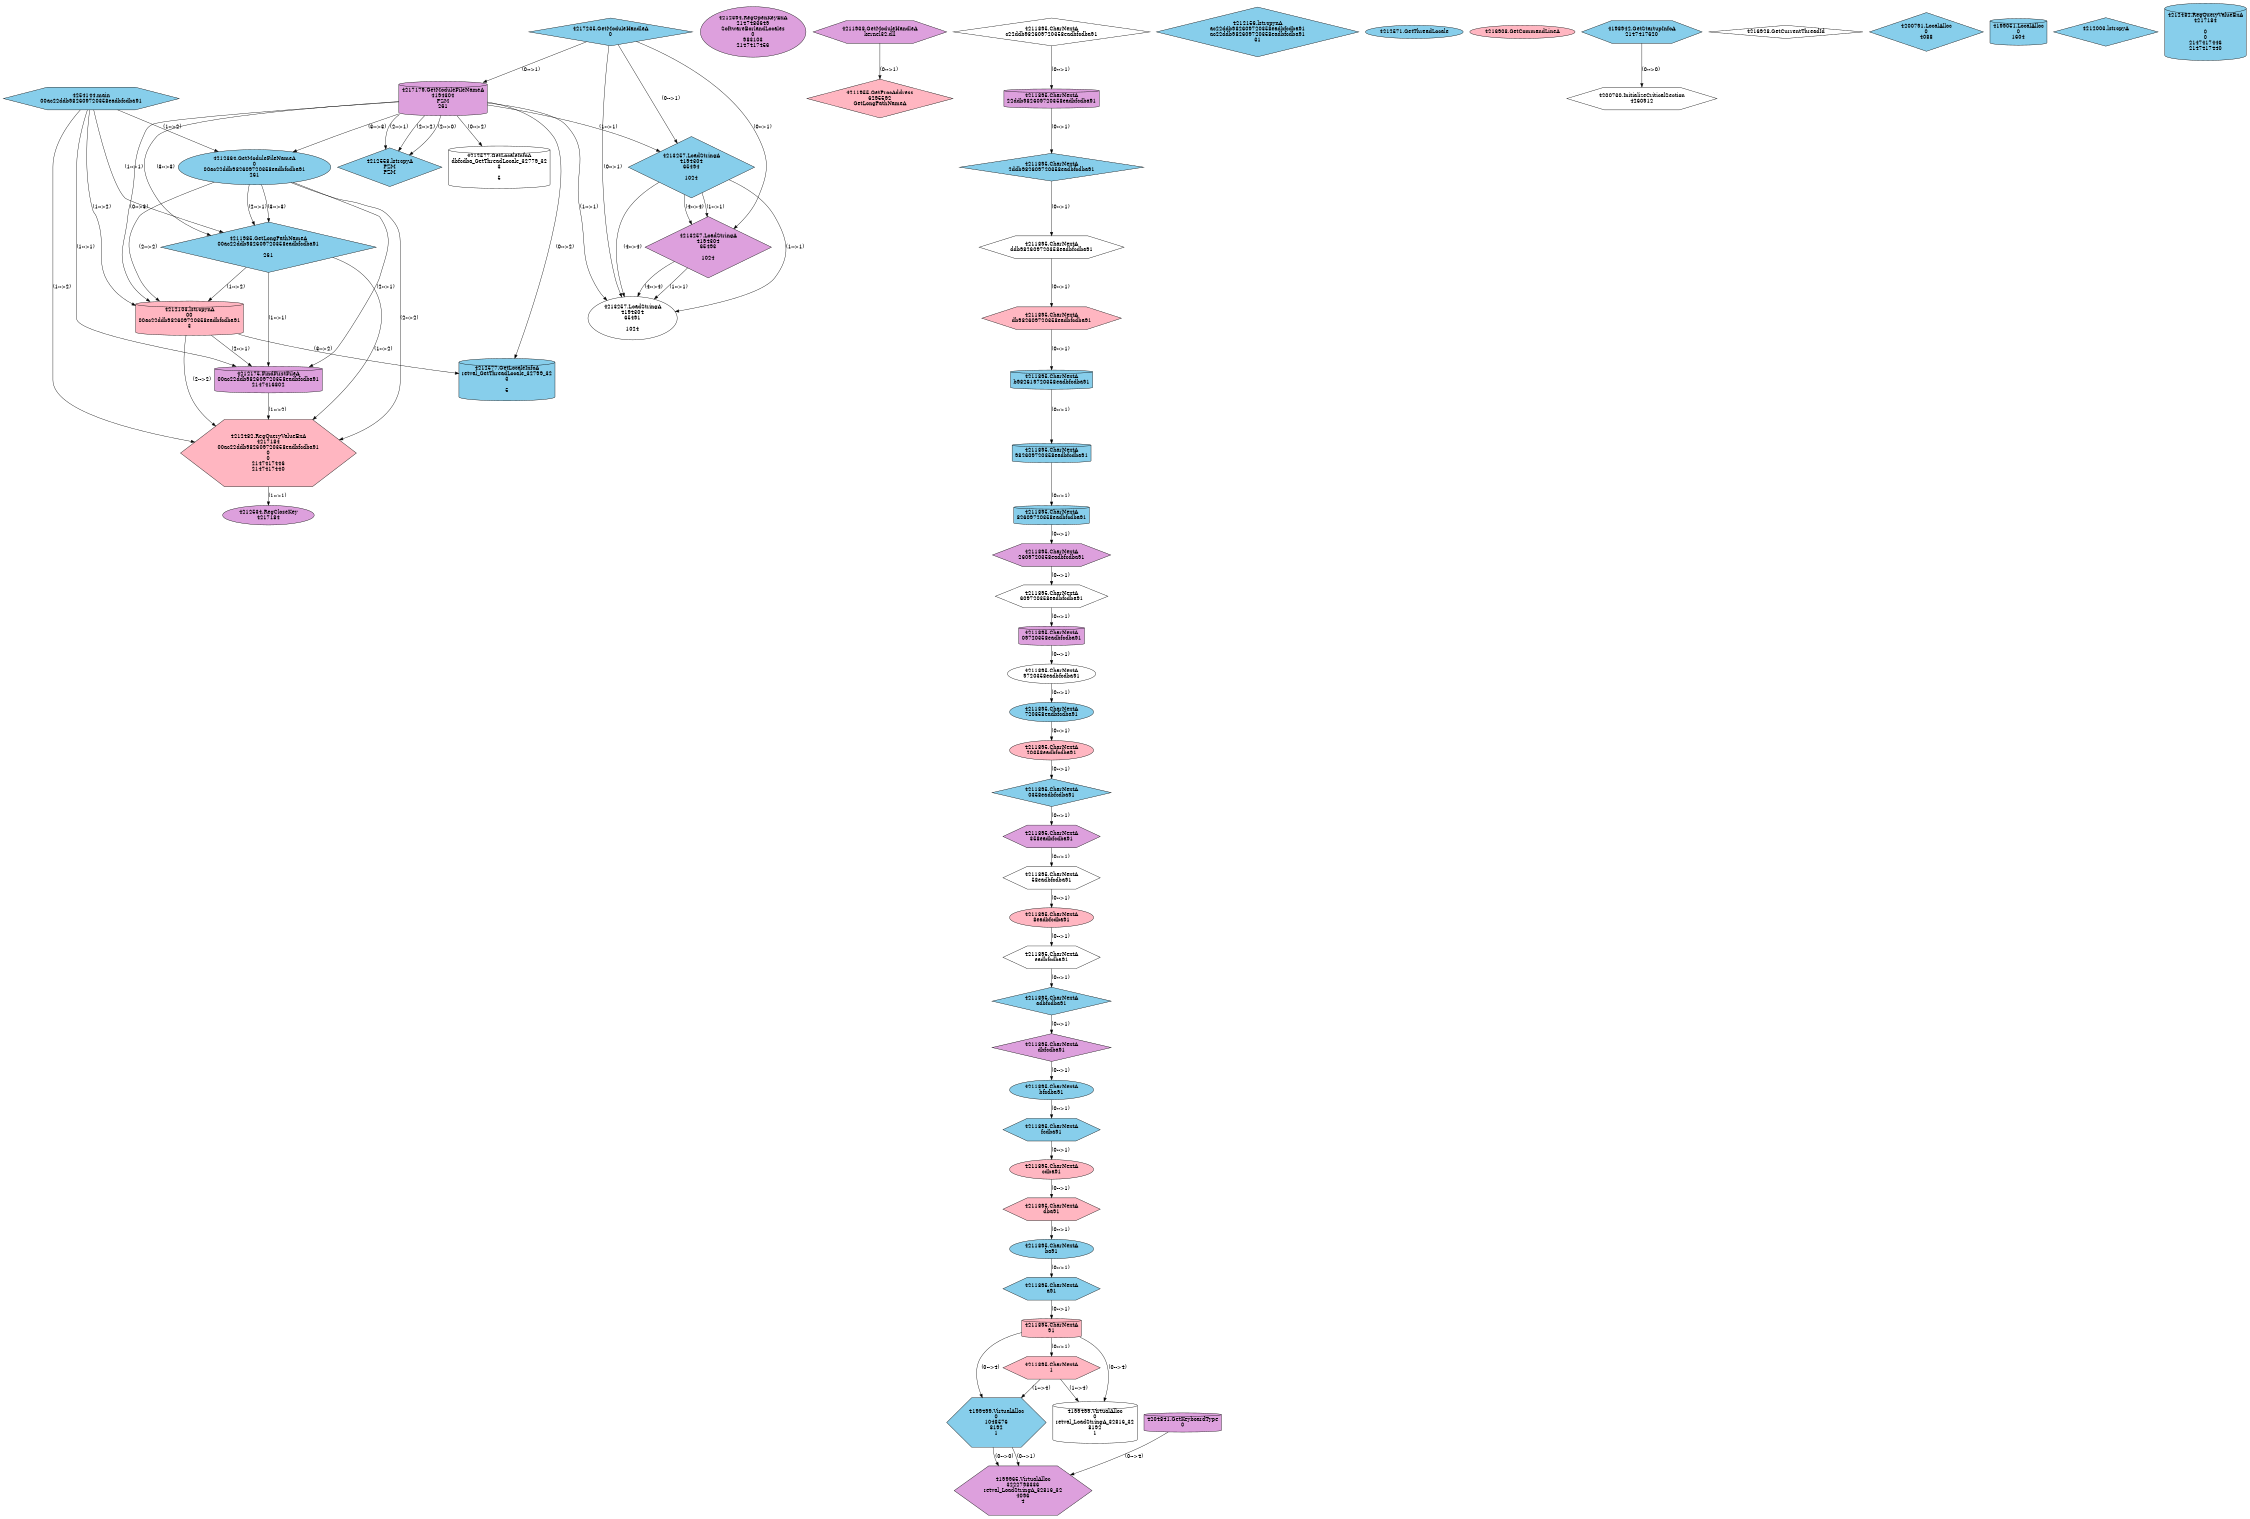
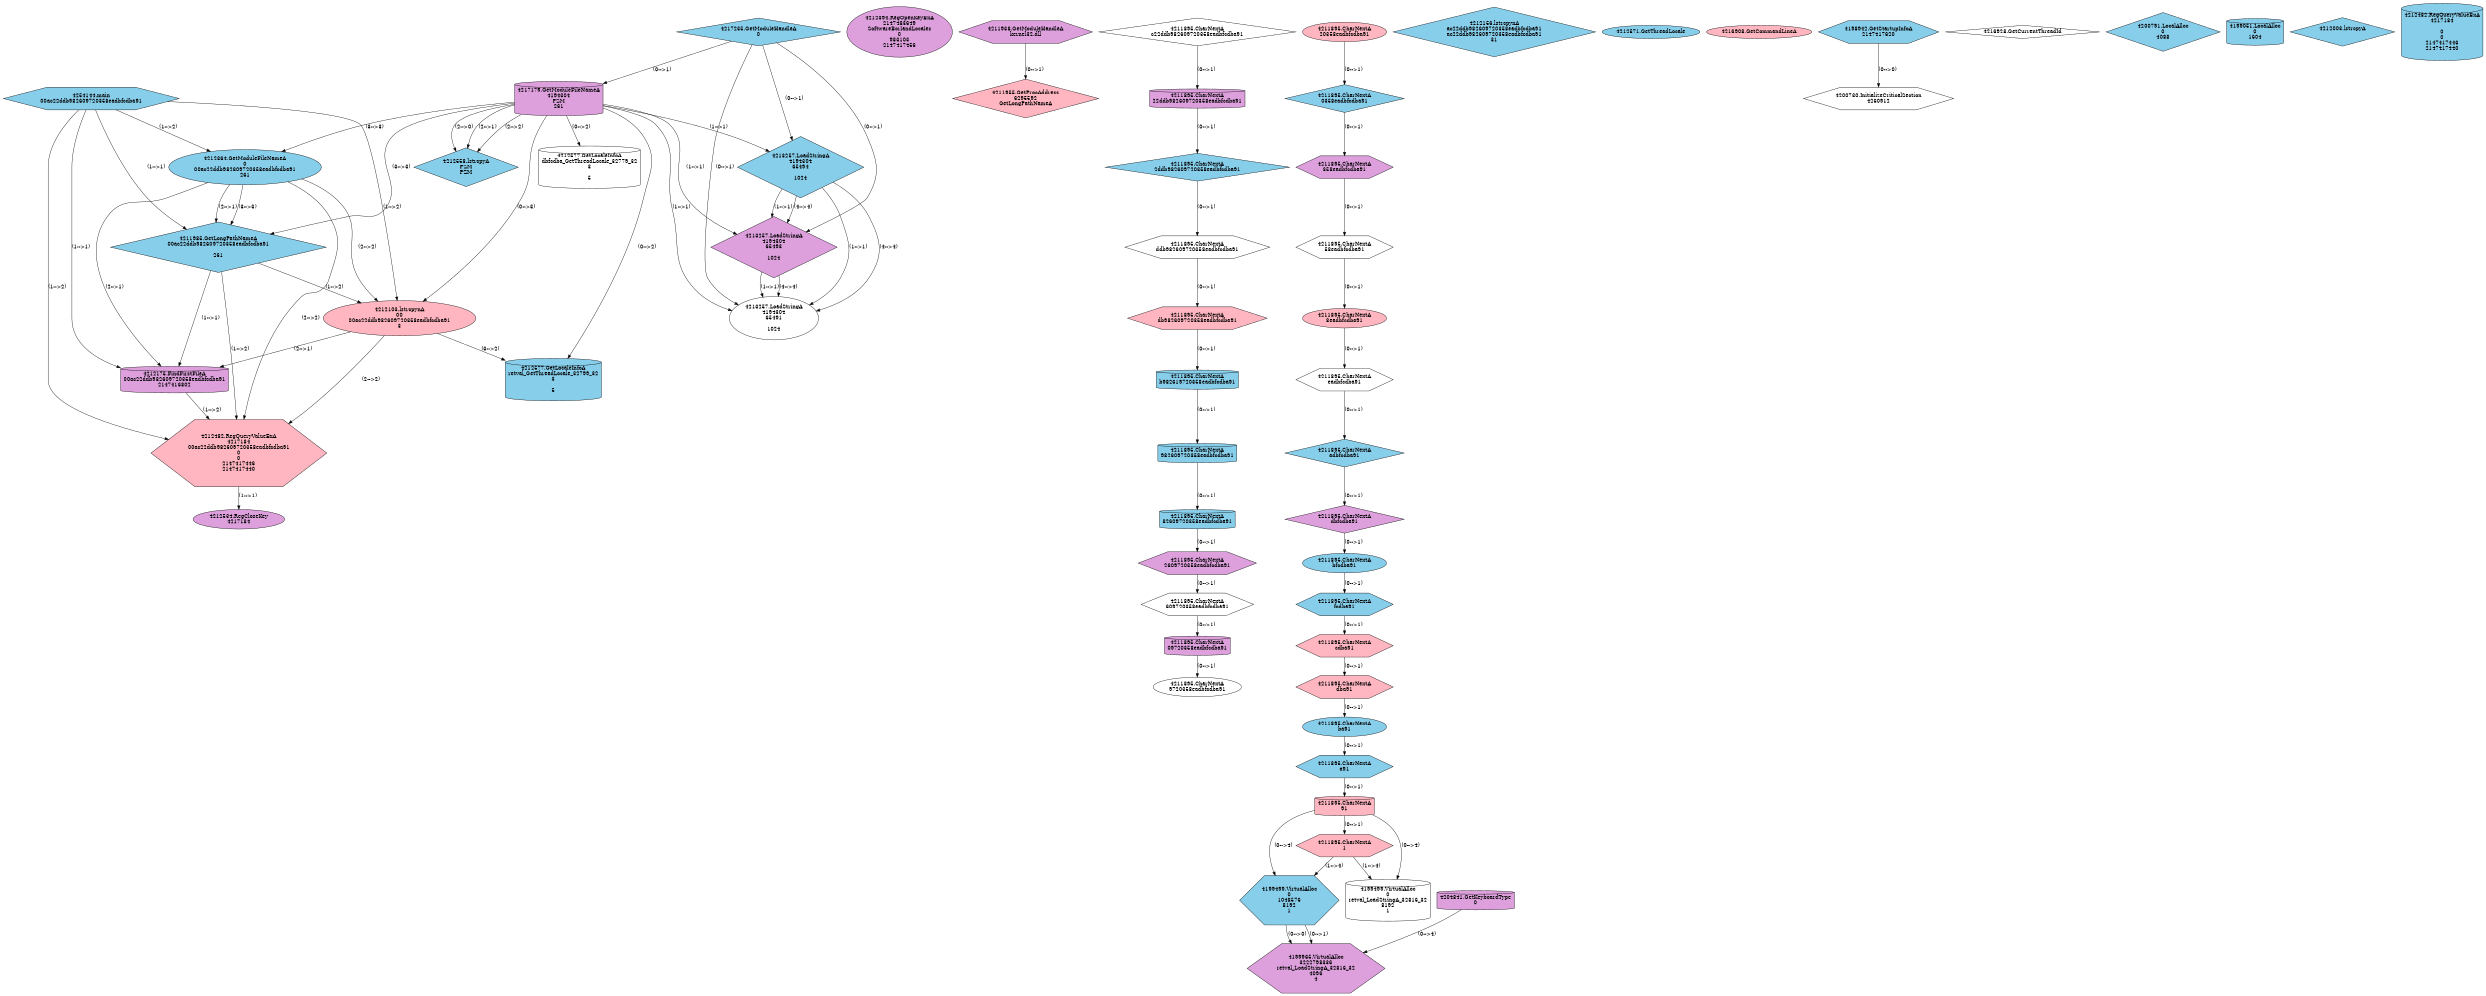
edge "4217179.GetModuleFileNameA 4194304 PZM 261" -> "4213257.LoadStringA 4194304 65493 1024": added, label "(1-->1)"
node "4212103.lstrcpynA 00 00ac22ddb982609720358eadbfcdba91 3": shape cylinder -> ellipse
node "4211895.CharNextA 720358eadbfcdba91": removed
node "4211895.CharNextA cdba91": shape ellipse -> hexagon
